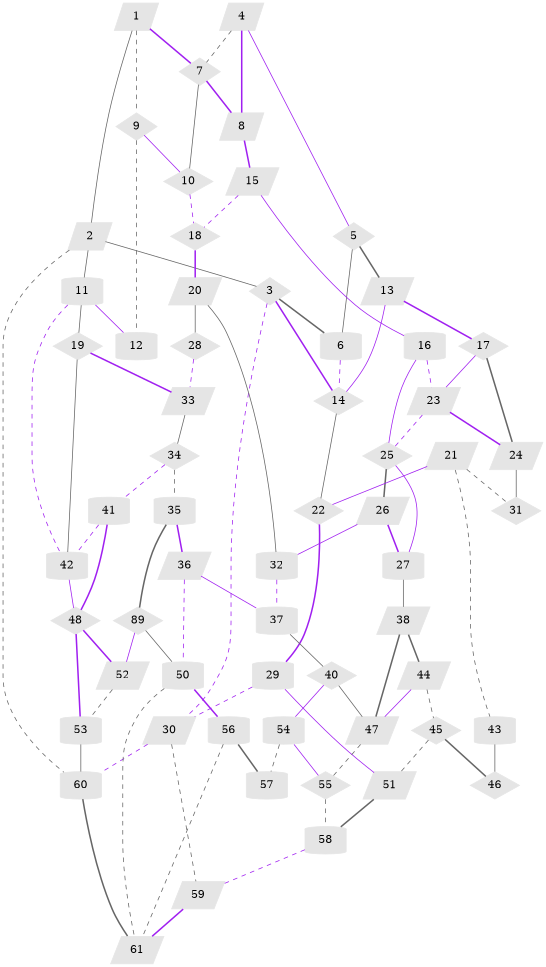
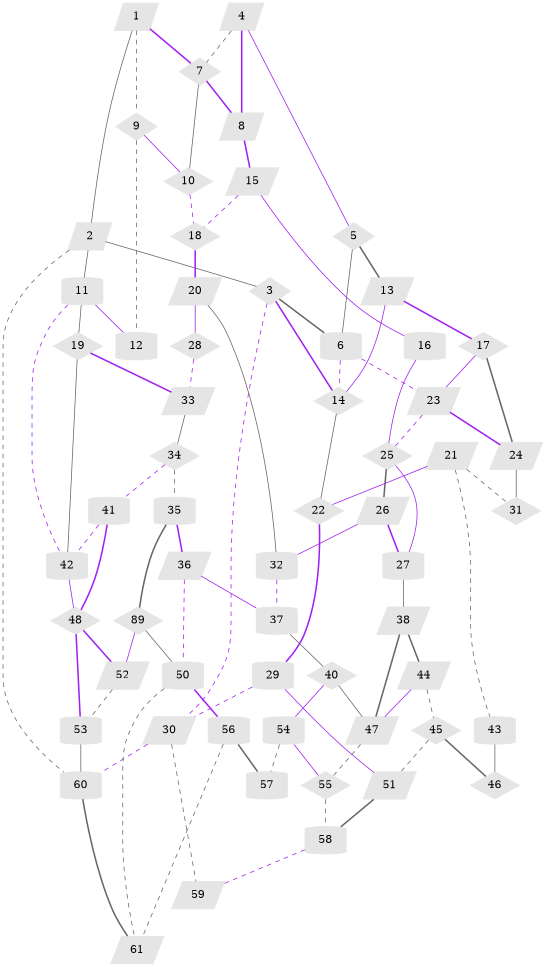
edge "20" -- "28": color gray40 -> purple
edge "16" -- "23": now "6" -- "23"
edge "59" -- "61": removed
